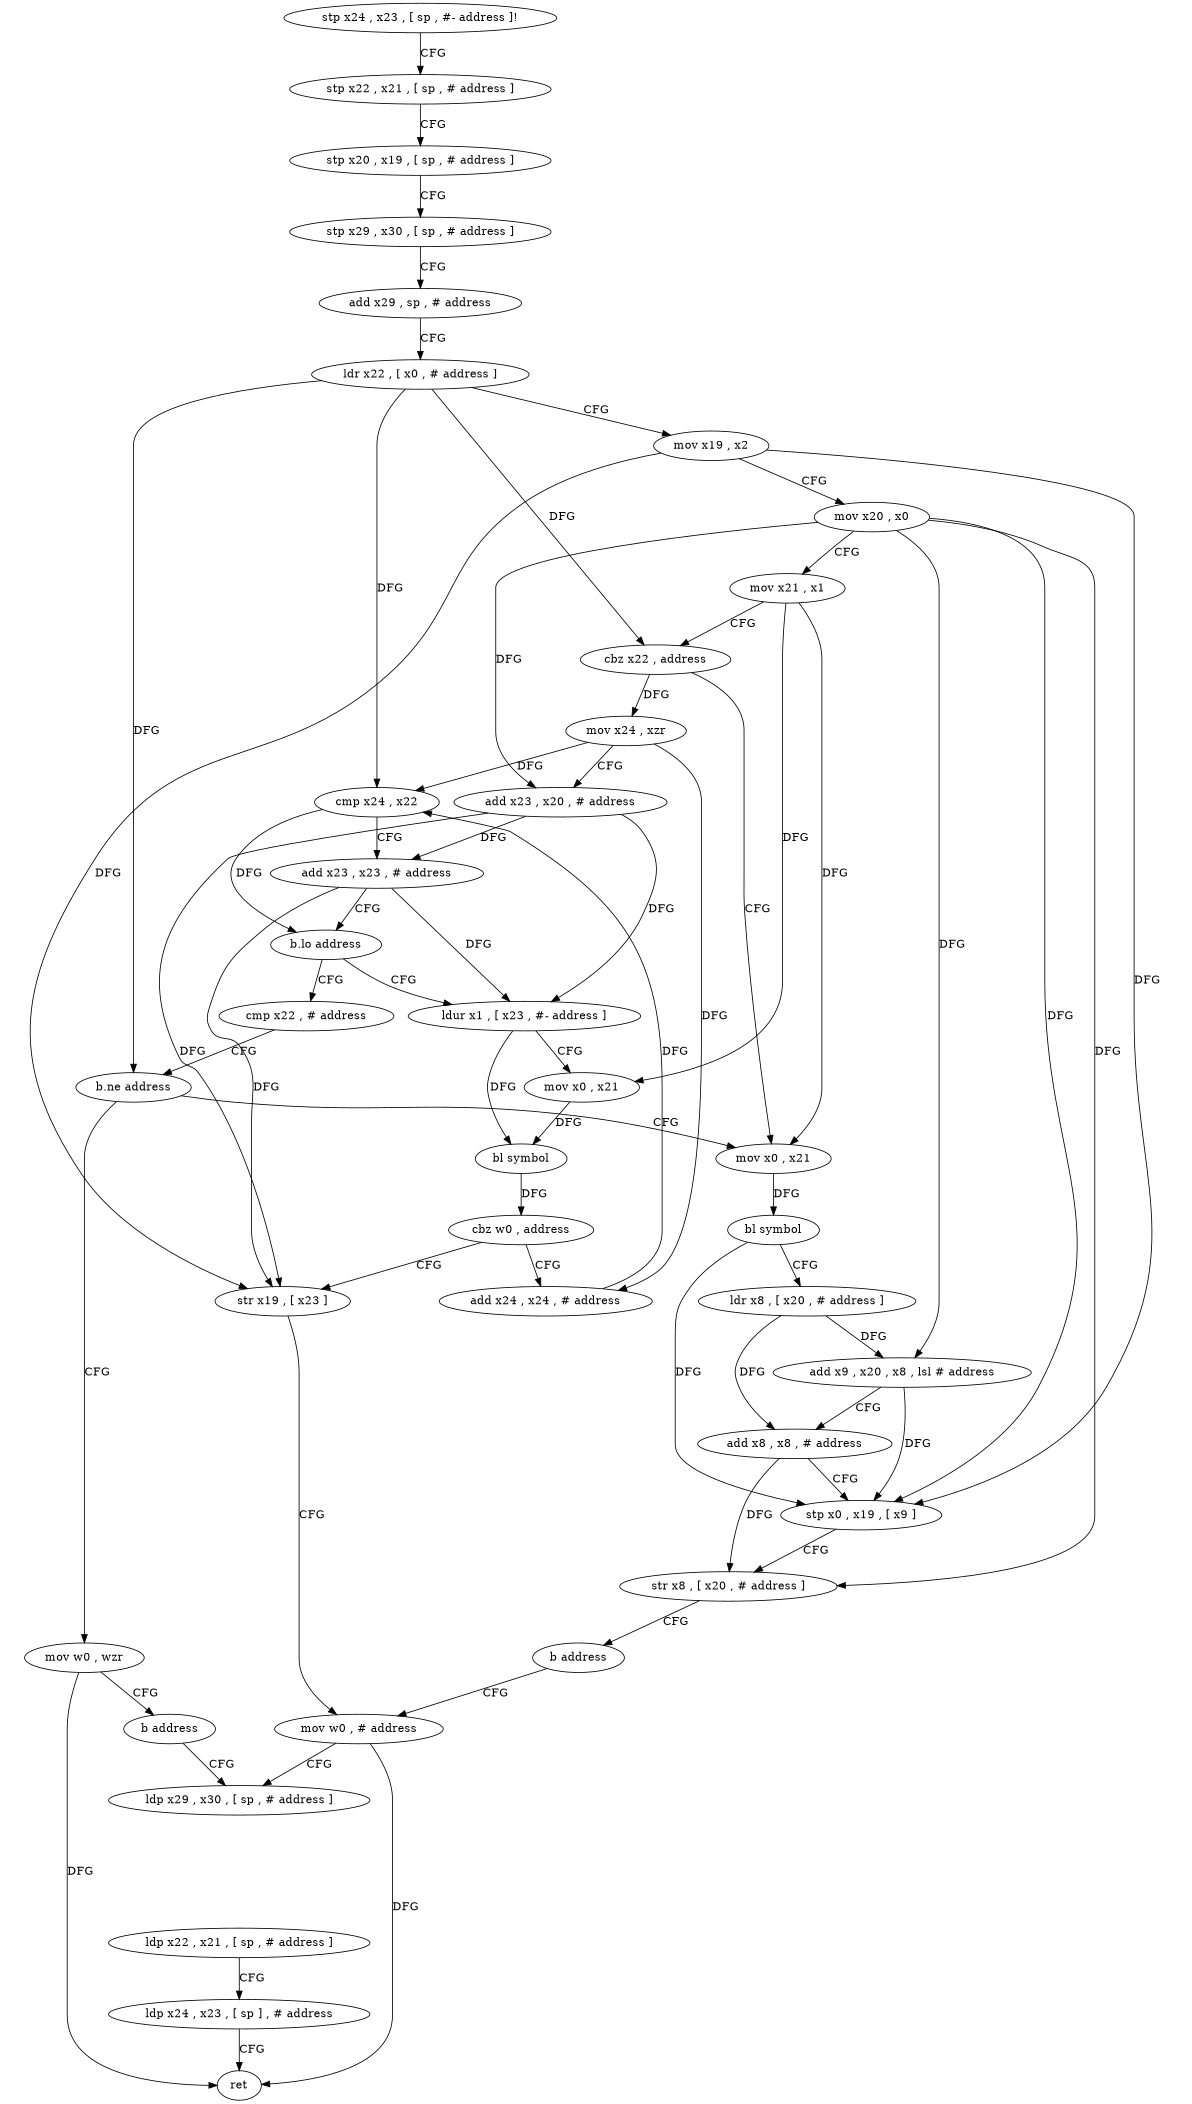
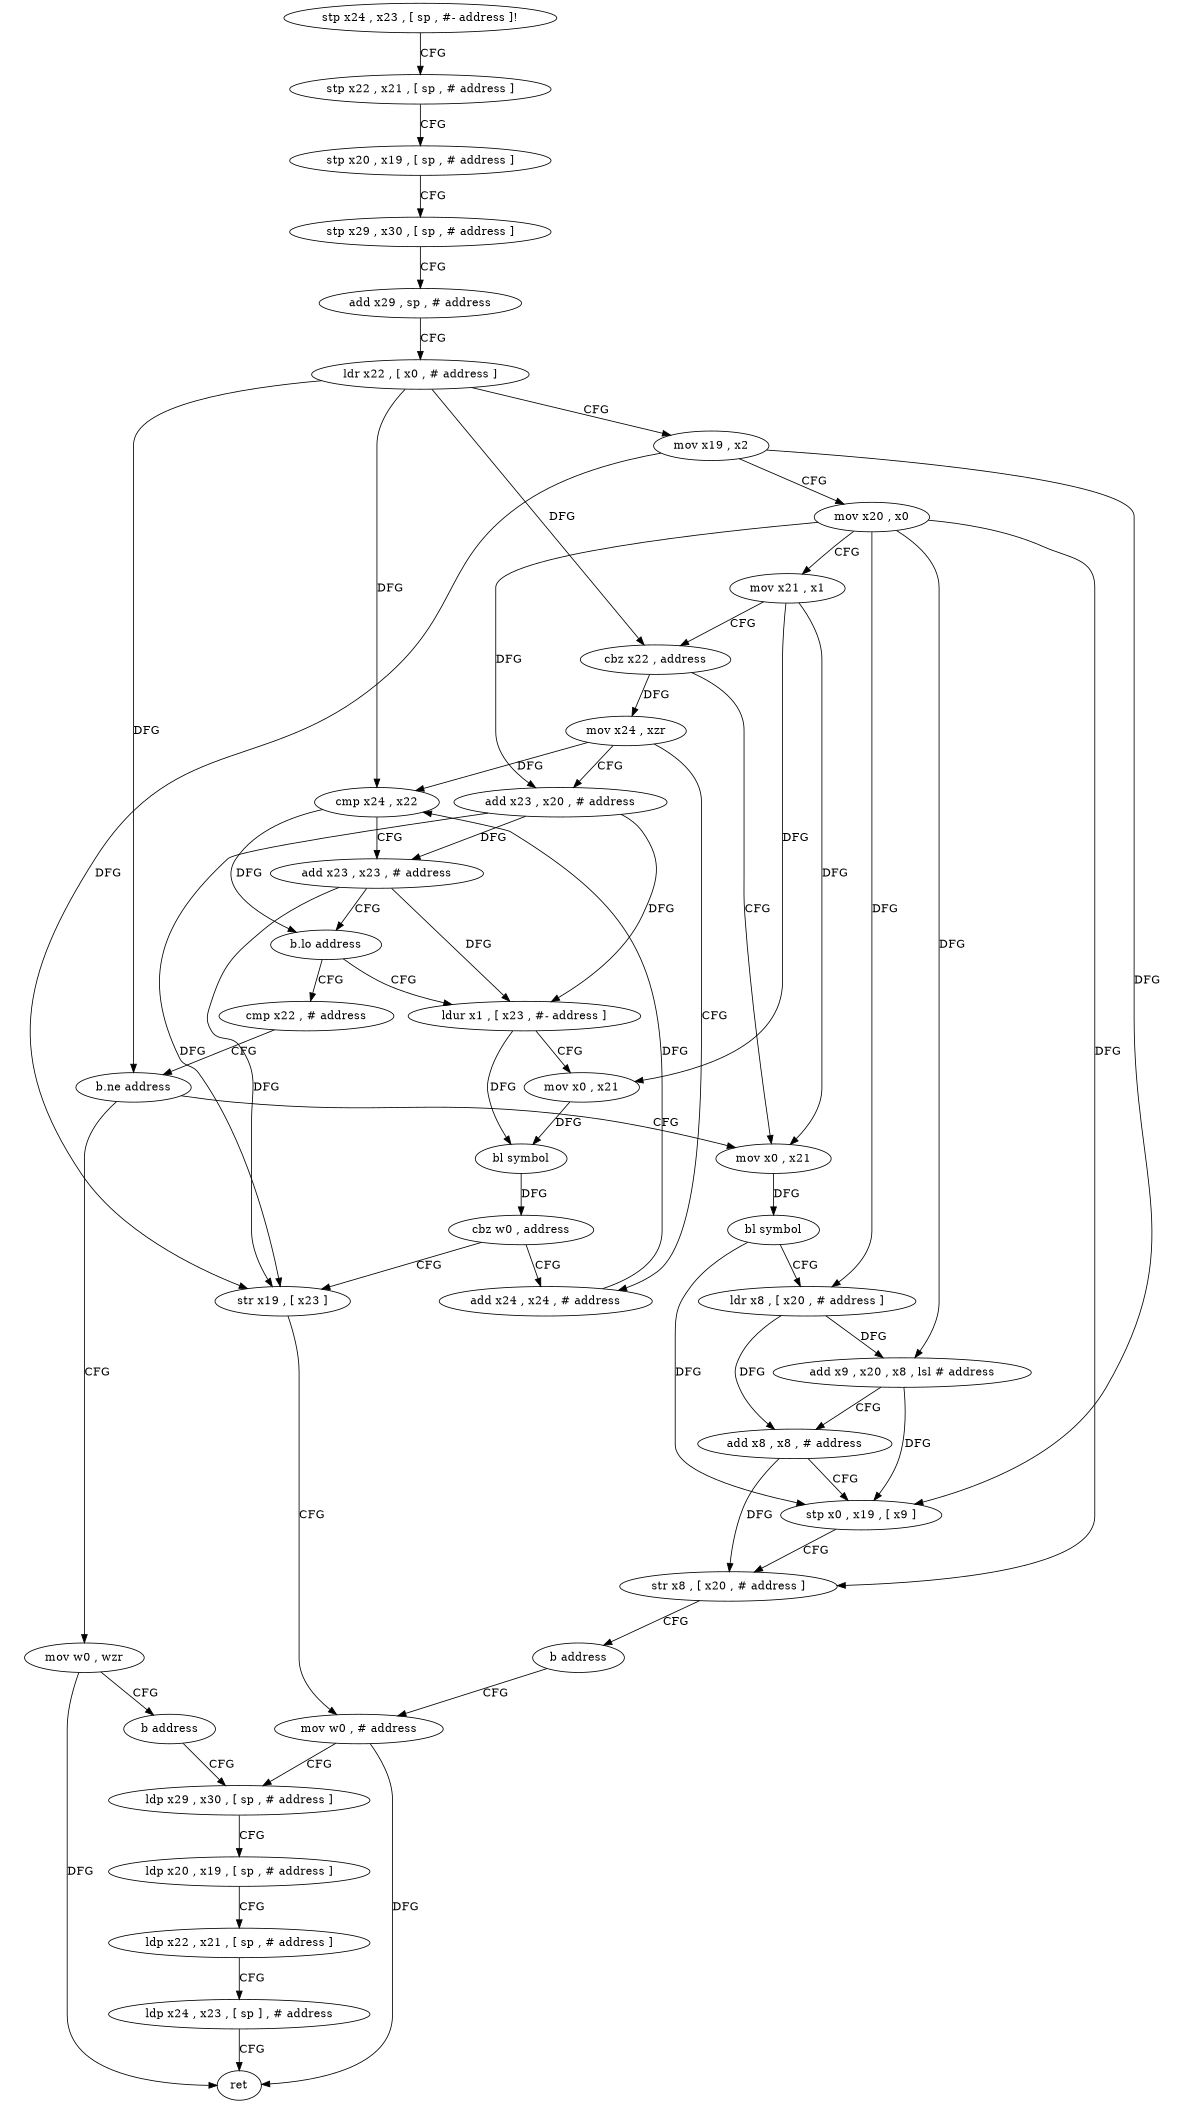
edge "mov x20 , x0" -> "stp x0 , x19 , [ x9 ]": now "mov x20 , x0" -> "ldr x8 , [ x20 , # address ]"
edge "mov x24 , xzr" -> "add x24 , x24 , # address": label "DFG" -> "CFG"
node "ldp x20 , x19 , [ sp , # address ]": added
